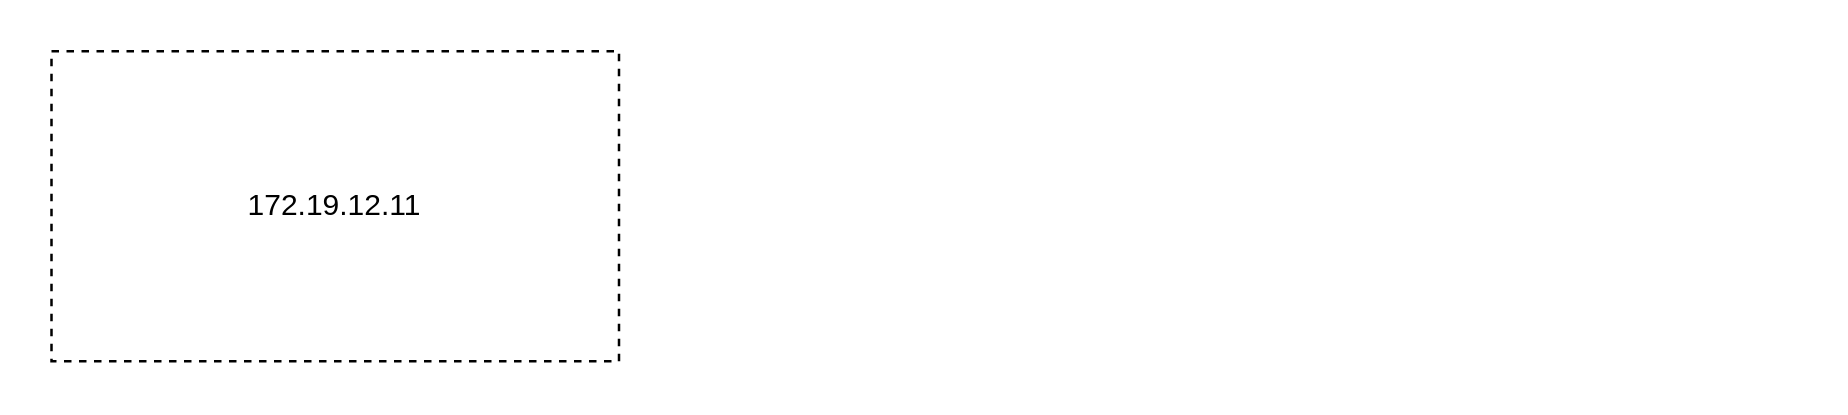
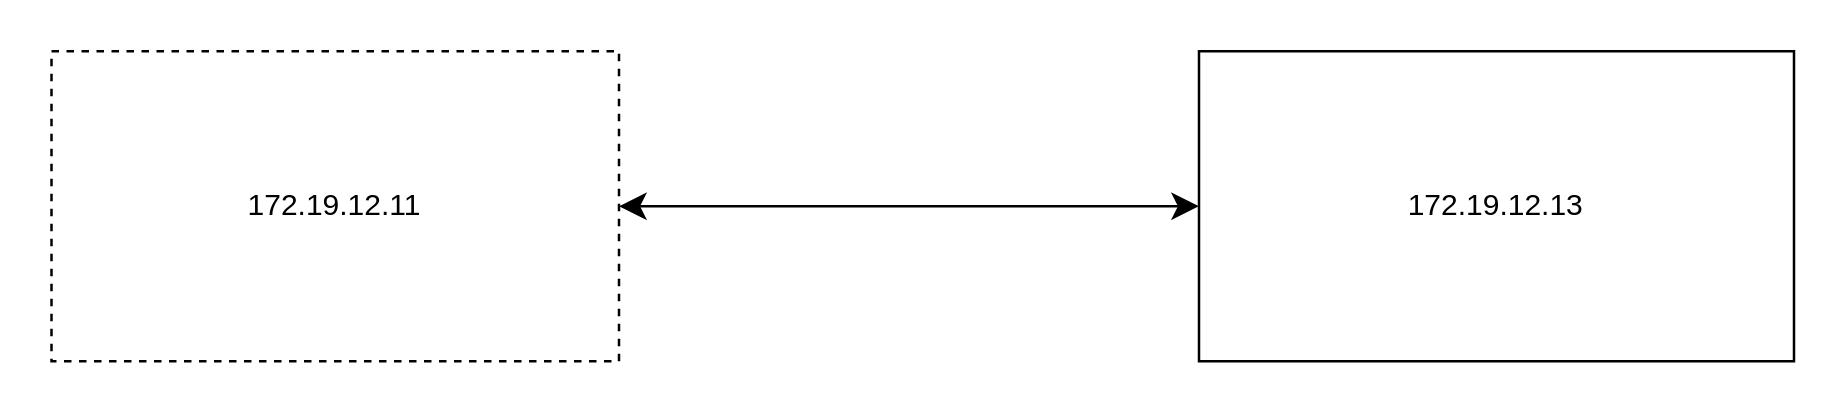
edge "172.19.12.11" -- "172.19.12.13": added
node "172.19.12.13": added
